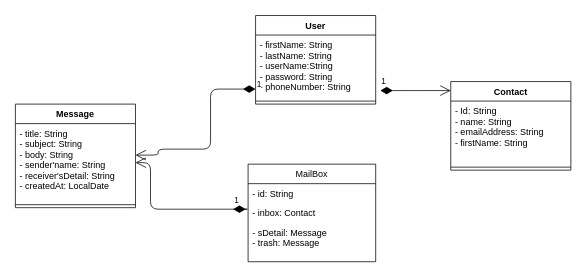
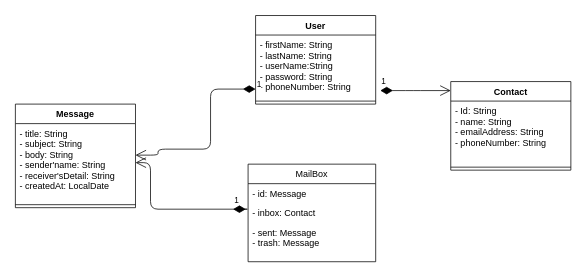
node "- Id: String - name: String - emailAddress: String - firstName: String": label "- Id: String - name: String - emailAddress: String - firstName: String" -> "- Id: String - name: String - emailAddress: String - phoneNumber: String"
node "- id: String": label "- id: String" -> "- id: Message"
node "- sDetail: Message - trash: Message": label "- sDetail: Message - trash: Message" -> "- sent: Message - trash: Message"
